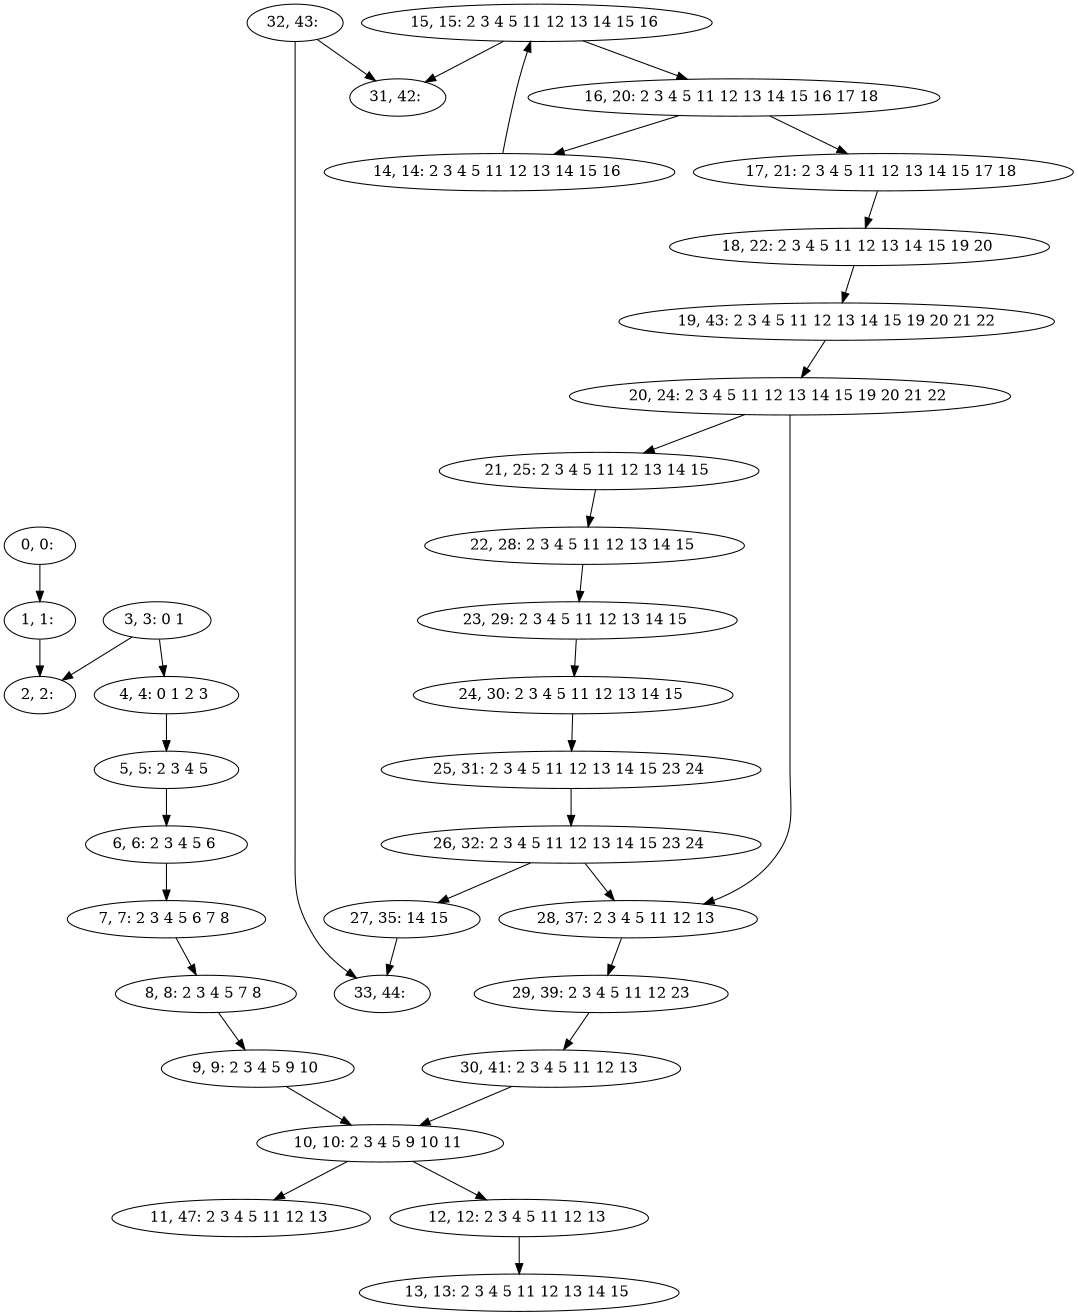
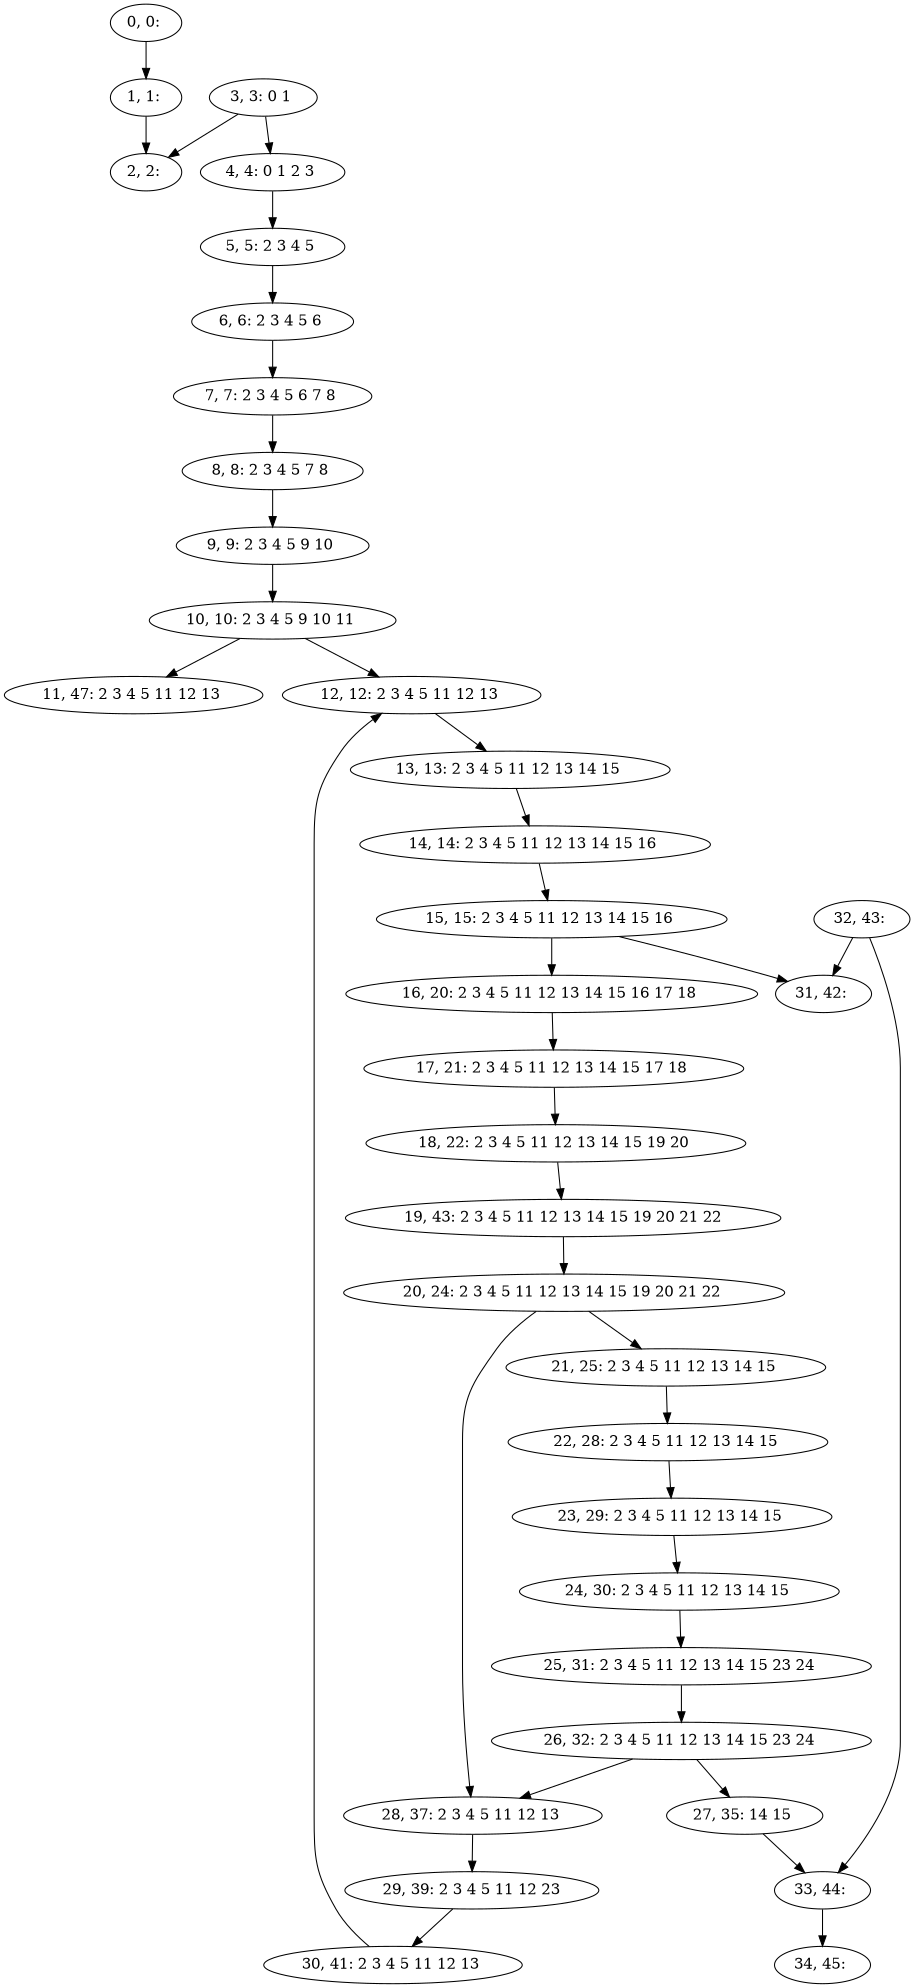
edge "16, 20: 2 3 4 5 11 12 13 14 15 16 17 18" -> "14, 14: 2 3 4 5 11 12 13 14 15 16": now "13, 13: 2 3 4 5 11 12 13 14 15" -> "14, 14: 2 3 4 5 11 12 13 14 15 16"
edge "30, 41: 2 3 4 5 11 12 13" -> "10, 10: 2 3 4 5 9 10 11": now "30, 41: 2 3 4 5 11 12 13" -> "12, 12: 2 3 4 5 11 12 13"
node "34, 45:": added
